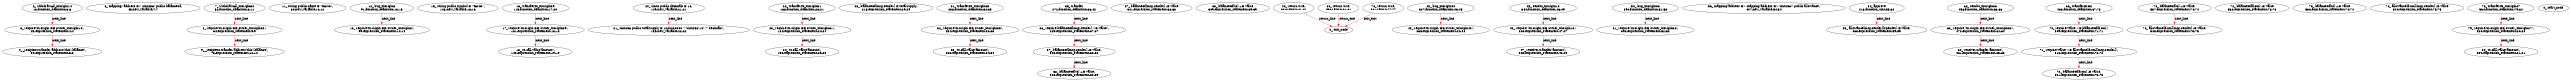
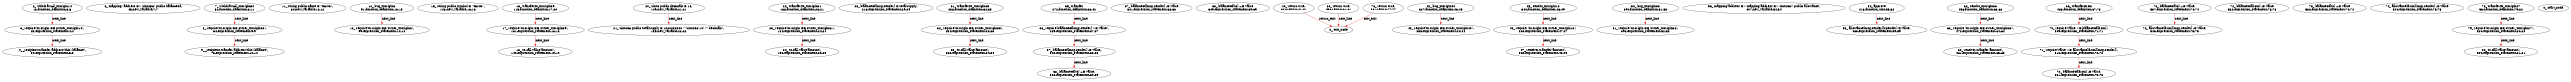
edge "40_ return true; 324-return-41-41" -> "0_ exit_node": label "return_line" -> "return_exit"
edge "60_ return true; 453-return-61-61" -> "0_ exit_node": label "return_exit" -> "next_line"
